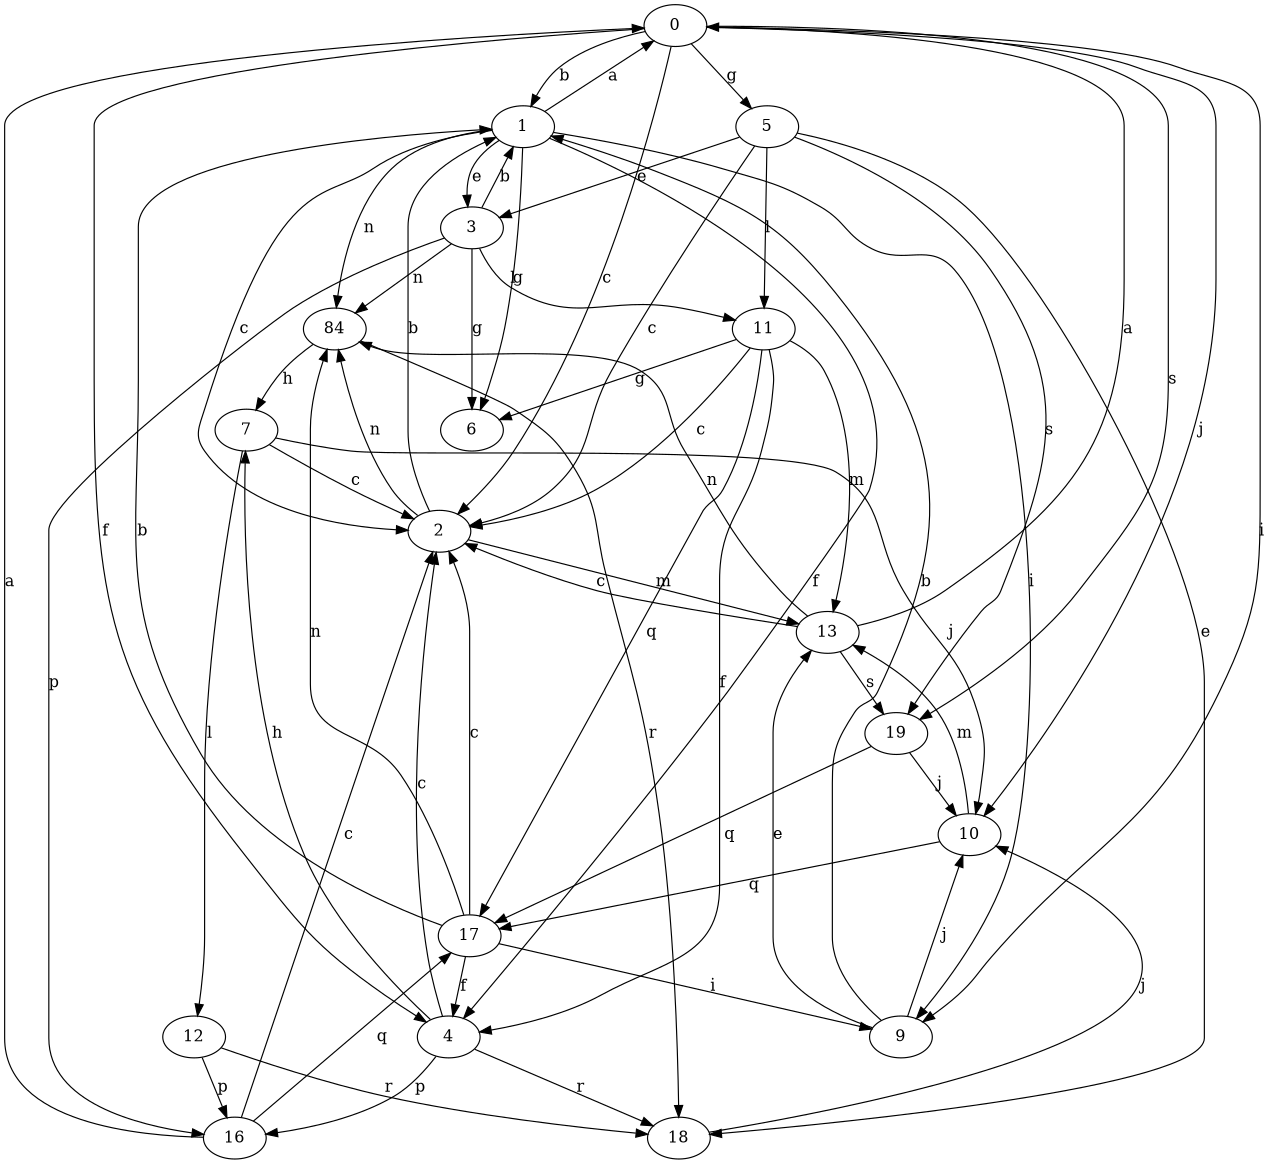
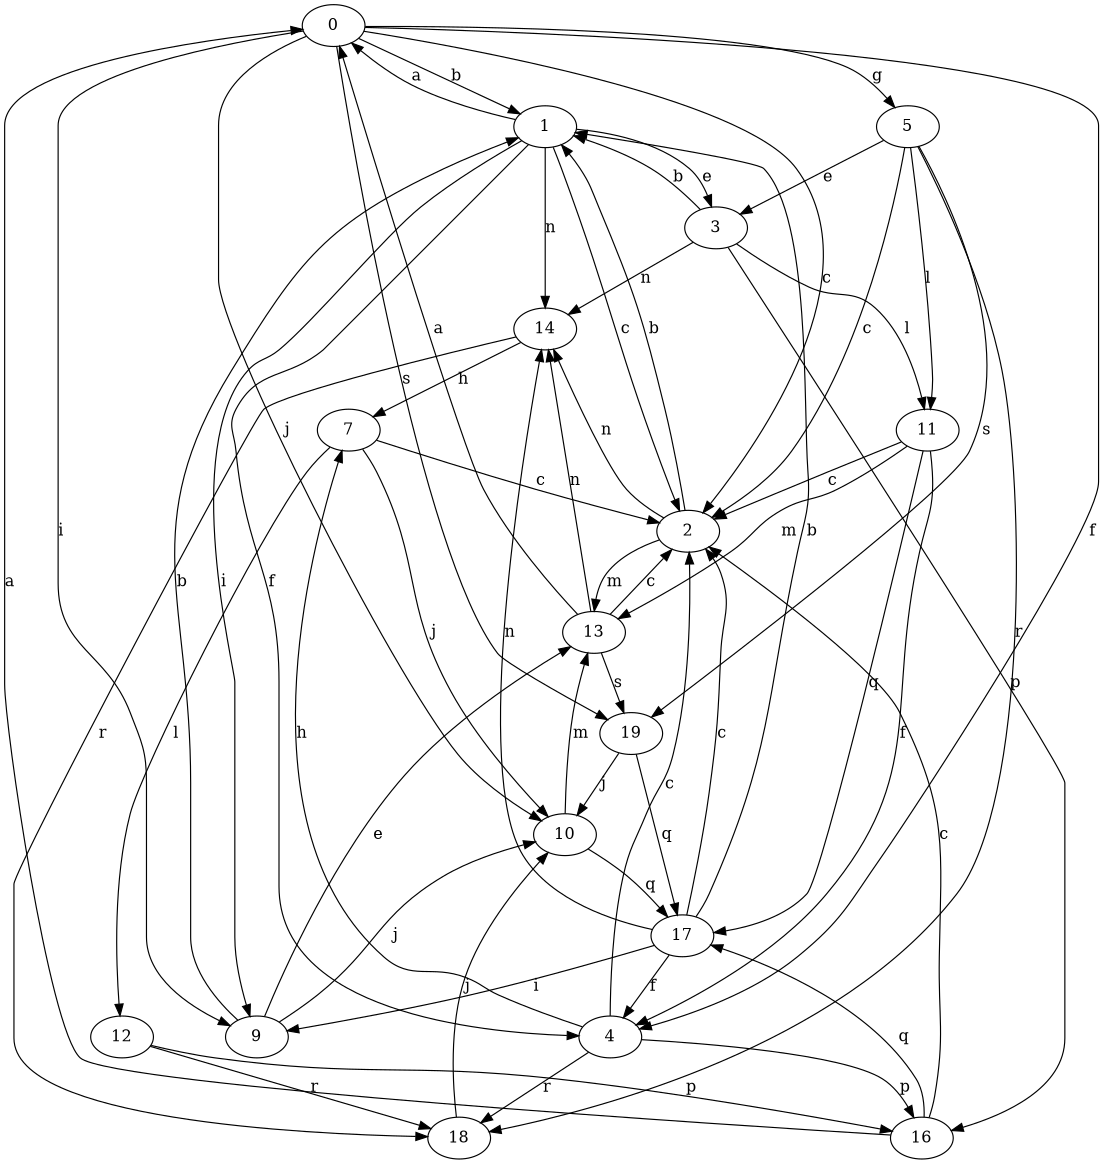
node "84": label "84" -> "14"
node "6": removed
edge "5" -> "18": label "e" -> "r"
